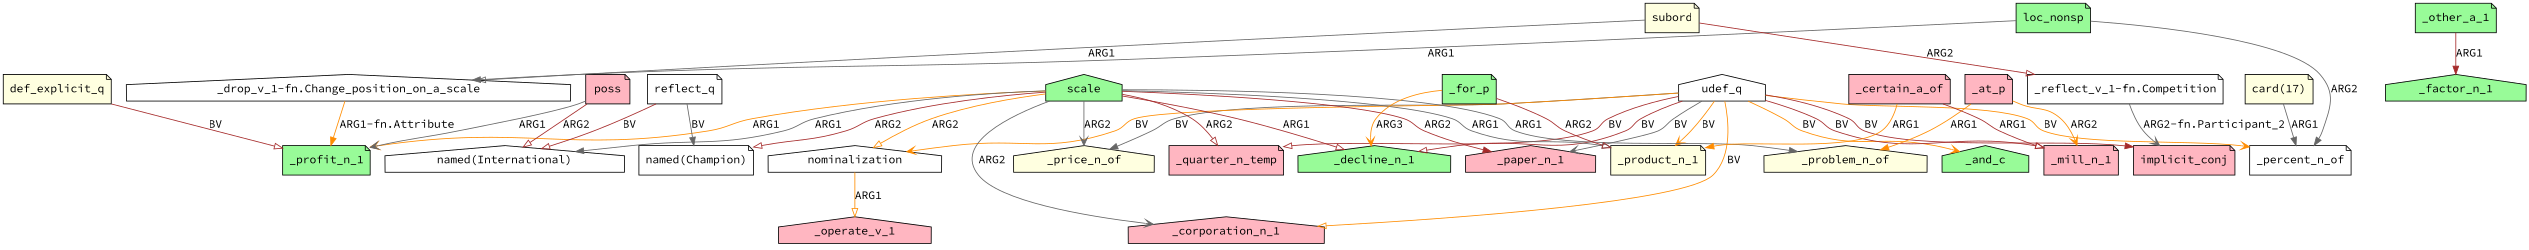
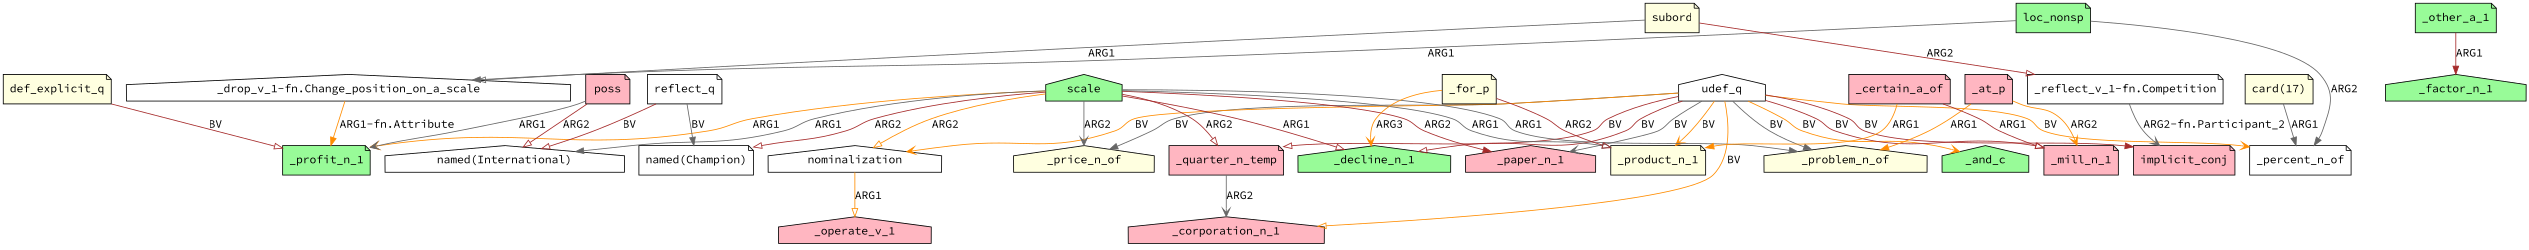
node "_for_p": fillcolor palegreen -> lightyellow
edge "udef_q" -> "_problem_n_of": added, label "BV"
edge "scale" -> "_corporation_n_1": now "_quarter_n_temp" -> "_corporation_n_1"
